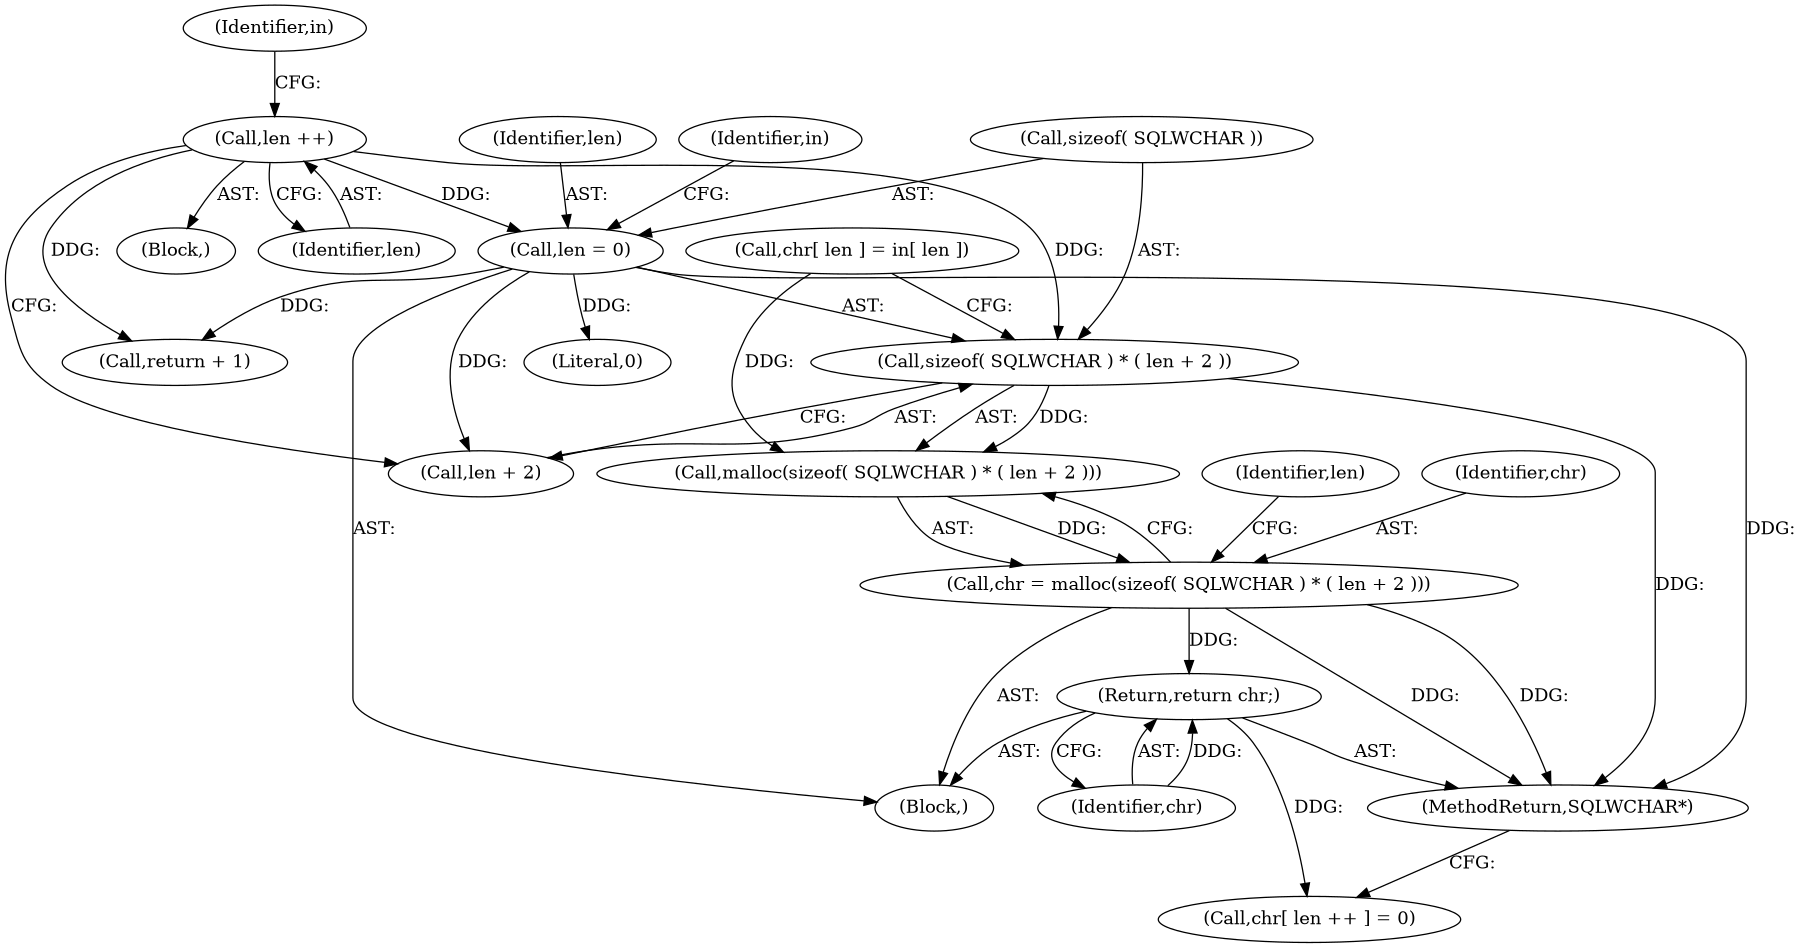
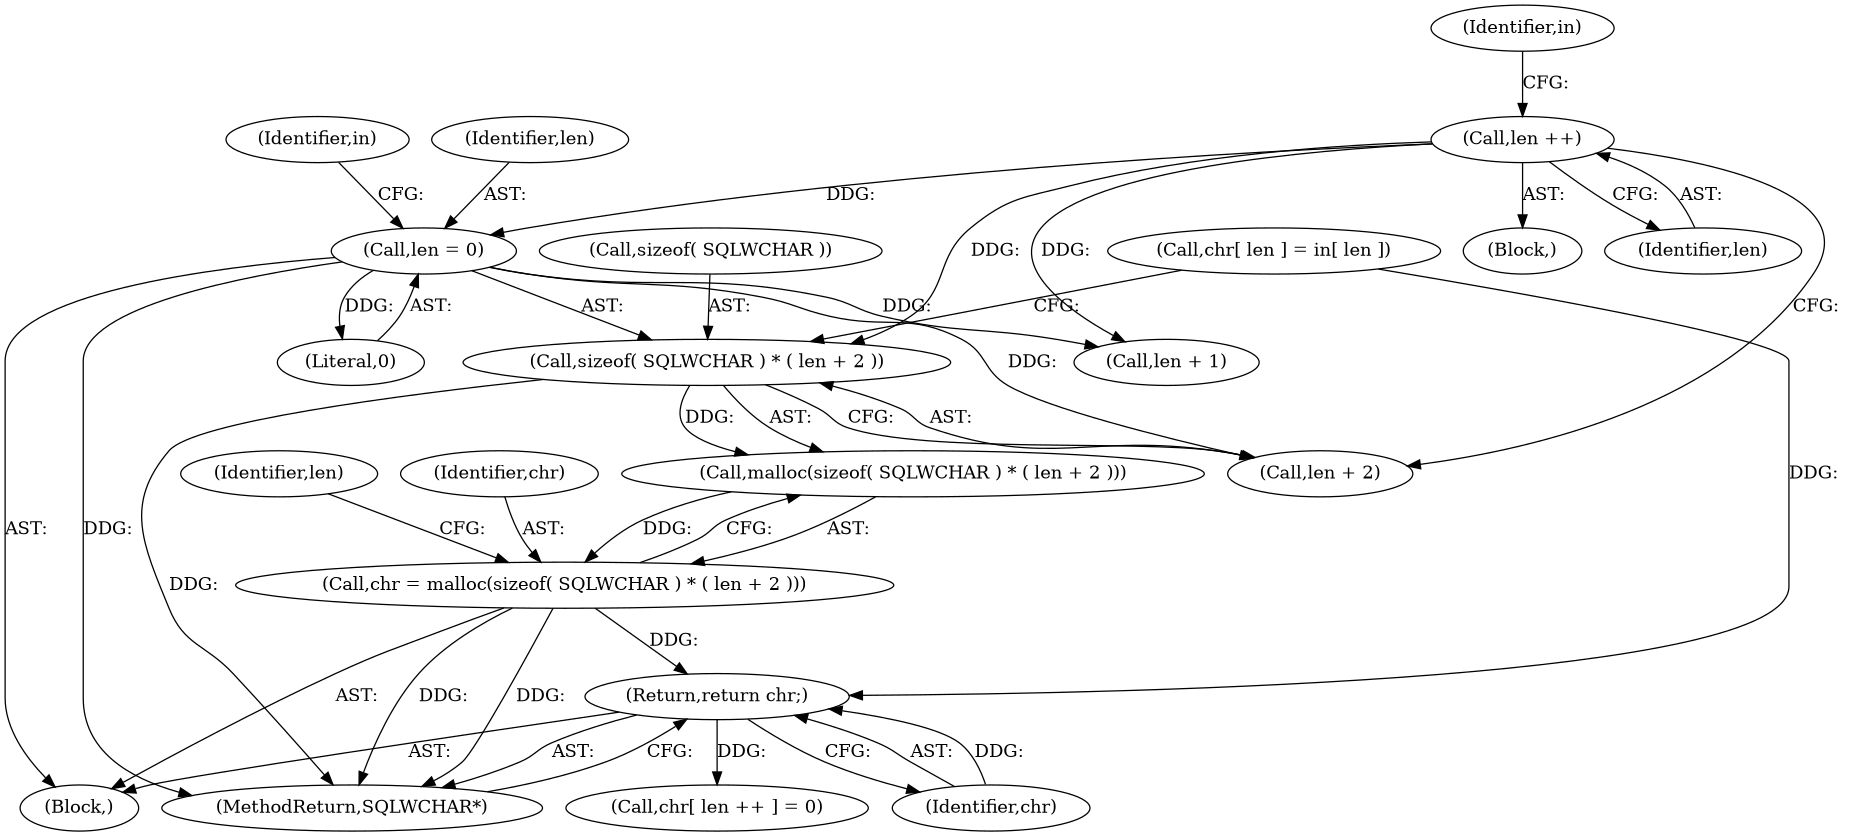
edge "(Call,sizeof( SQLWCHAR ))" -> "(Call,len = 0)": now "(Literal,0)" -> "(Call,len = 0)"
edge "(Call,chr[ len ] = in[ len ])" -> "(Call,malloc(sizeof( SQLWCHAR ) * ( len + 2 )))": now "(Call,chr[ len ] = in[ len ])" -> "(Return,return chr;)"
node "(Call,return + 1)": label "(Call,return + 1)" -> "(Call,len + 1)"
edge "(MethodReturn,SQLWCHAR*)" -> "(Call,chr[ len ++ ] = 0)": now "(MethodReturn,SQLWCHAR*)" -> "(Return,return chr;)"
